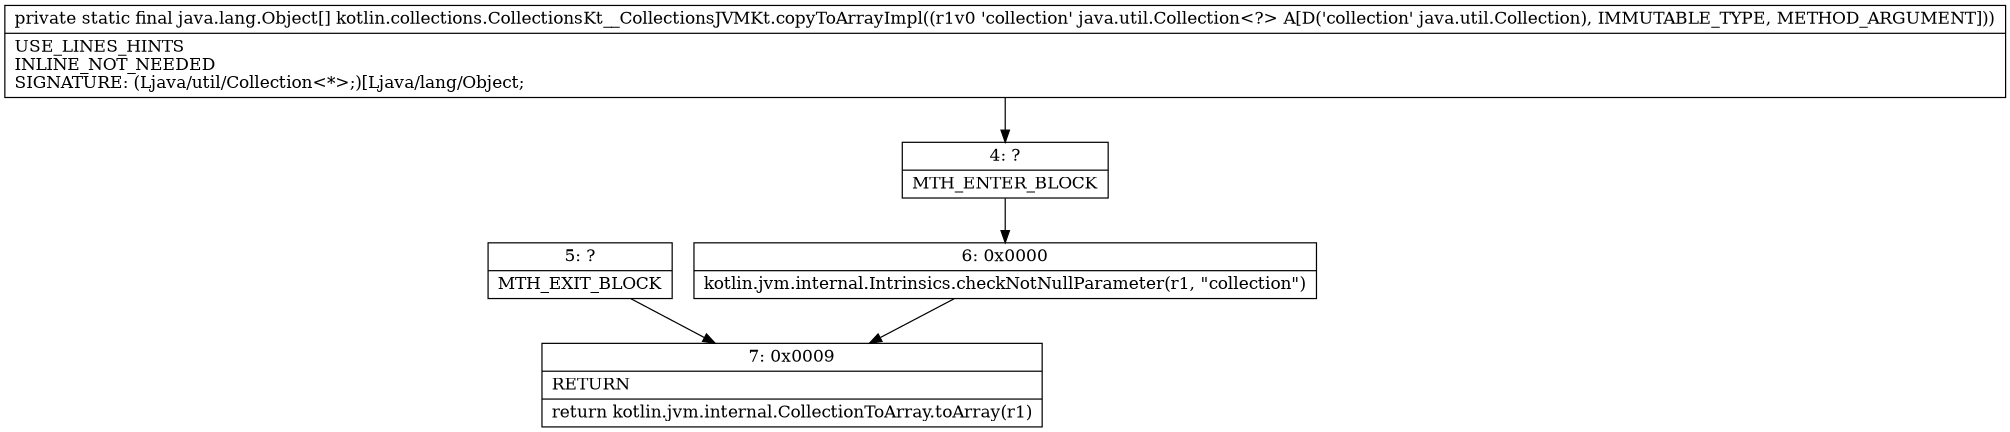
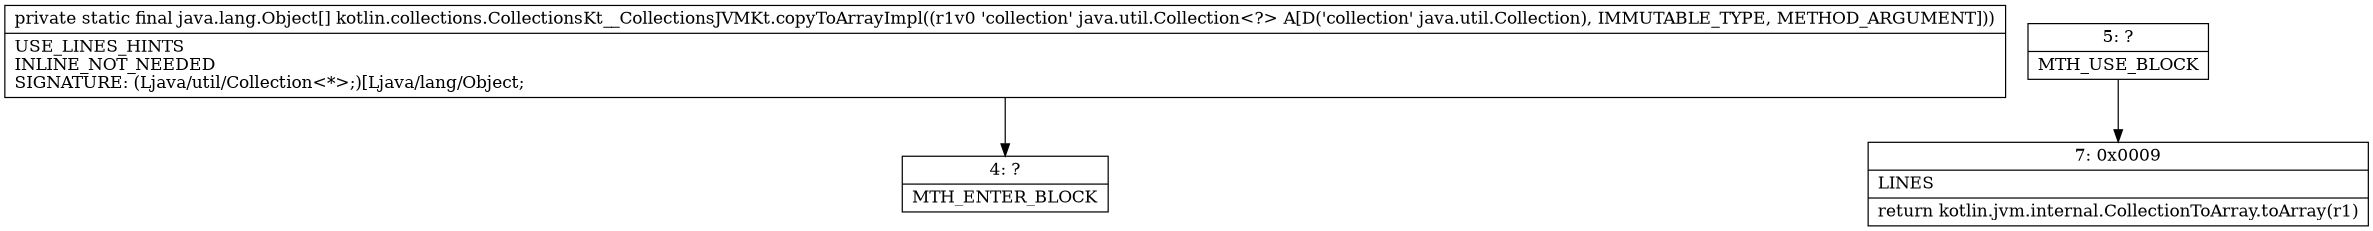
node "6: 0x0000": removed
node "5: ?": text "MTH_EXIT_BLOCK" -> "MTH_USE_BLOCK"
node "7: 0x0009": text "RETURN" -> "LINES"
